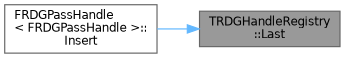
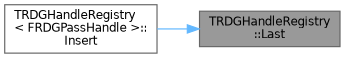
node "FRDGPassHandle < FRDGPassHandle >:: Insert": label "FRDGPassHandle < FRDGPassHandle >:: Insert" -> "TRDGHandleRegistry < FRDGPassHandle >:: Insert"
